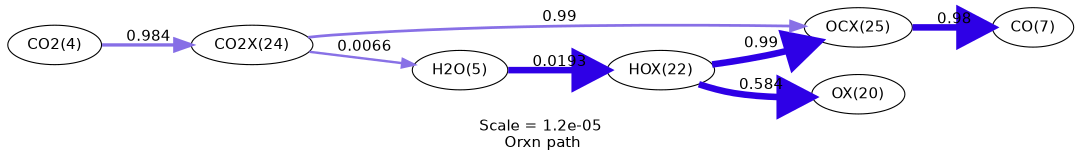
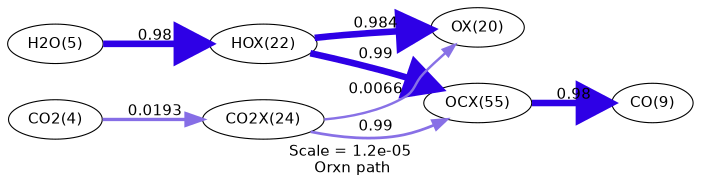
node "OCX(25)": label "OCX(25)" -> "OCX(55)"
node "CO(7)": label "CO(7)" -> "CO(9)"
edge "CO2(4)" -> "CO2X(24)": label " 0.984" -> " 0.0193"
edge "CO2X(24)" -> "H2O(5)": now "CO2X(24)" -> "OX(20)"
edge "H2O(5)" -> "HOX(22)": label " 0.0193" -> " 0.98"
edge "HOX(22)" -> "OX(20)": label " 0.584" -> " 0.984"
